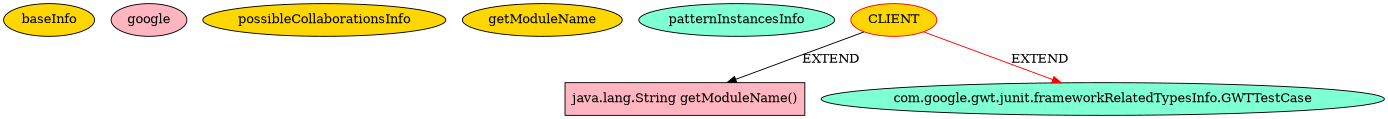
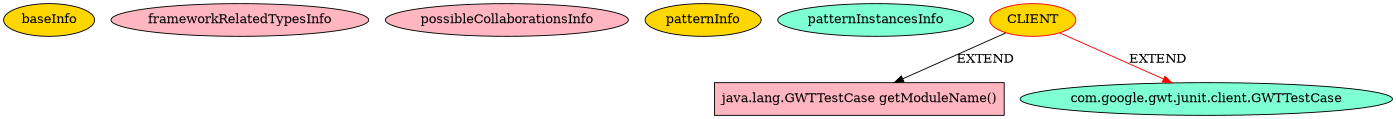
node "google": label "google" -> "frameworkRelatedTypesInfo"
node "possibleCollaborationsInfo": fillcolor gold -> lightpink
node "getModuleName": label "getModuleName" -> "patternInfo"
node "java.lang.String getModuleName()": label "java.lang.String getModuleName()" -> "java.lang.GWTTestCase getModuleName()"
node "com.google.gwt.junit.frameworkRelatedTypesInfo.GWTTestCase": label "com.google.gwt.junit.frameworkRelatedTypesInfo.GWTTestCase" -> "com.google.gwt.junit.client.GWTTestCase"
